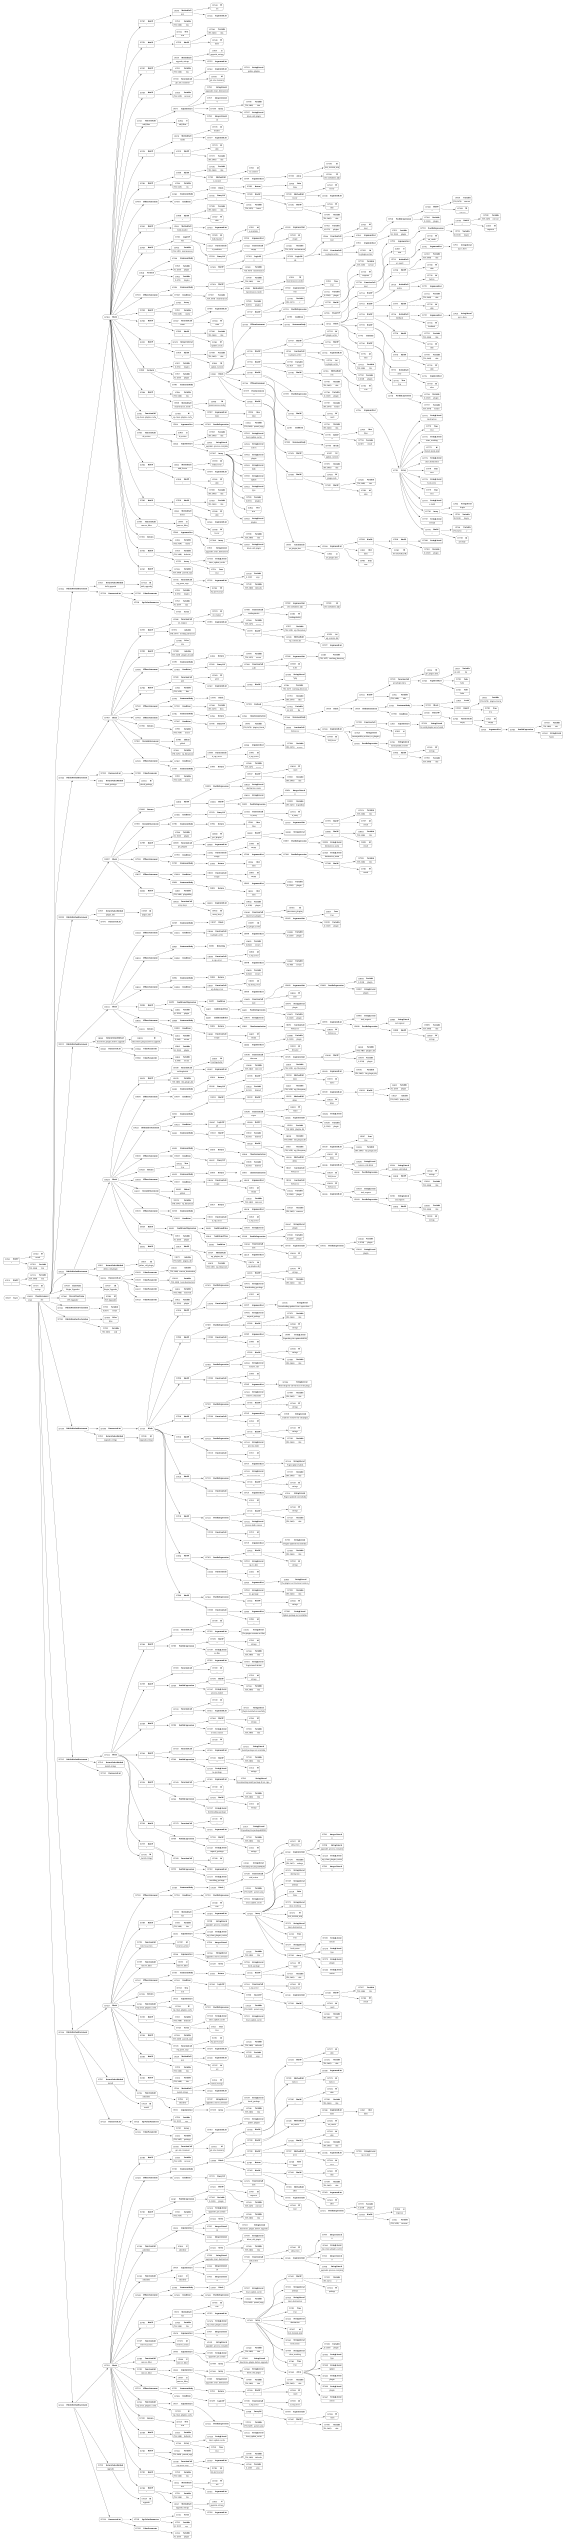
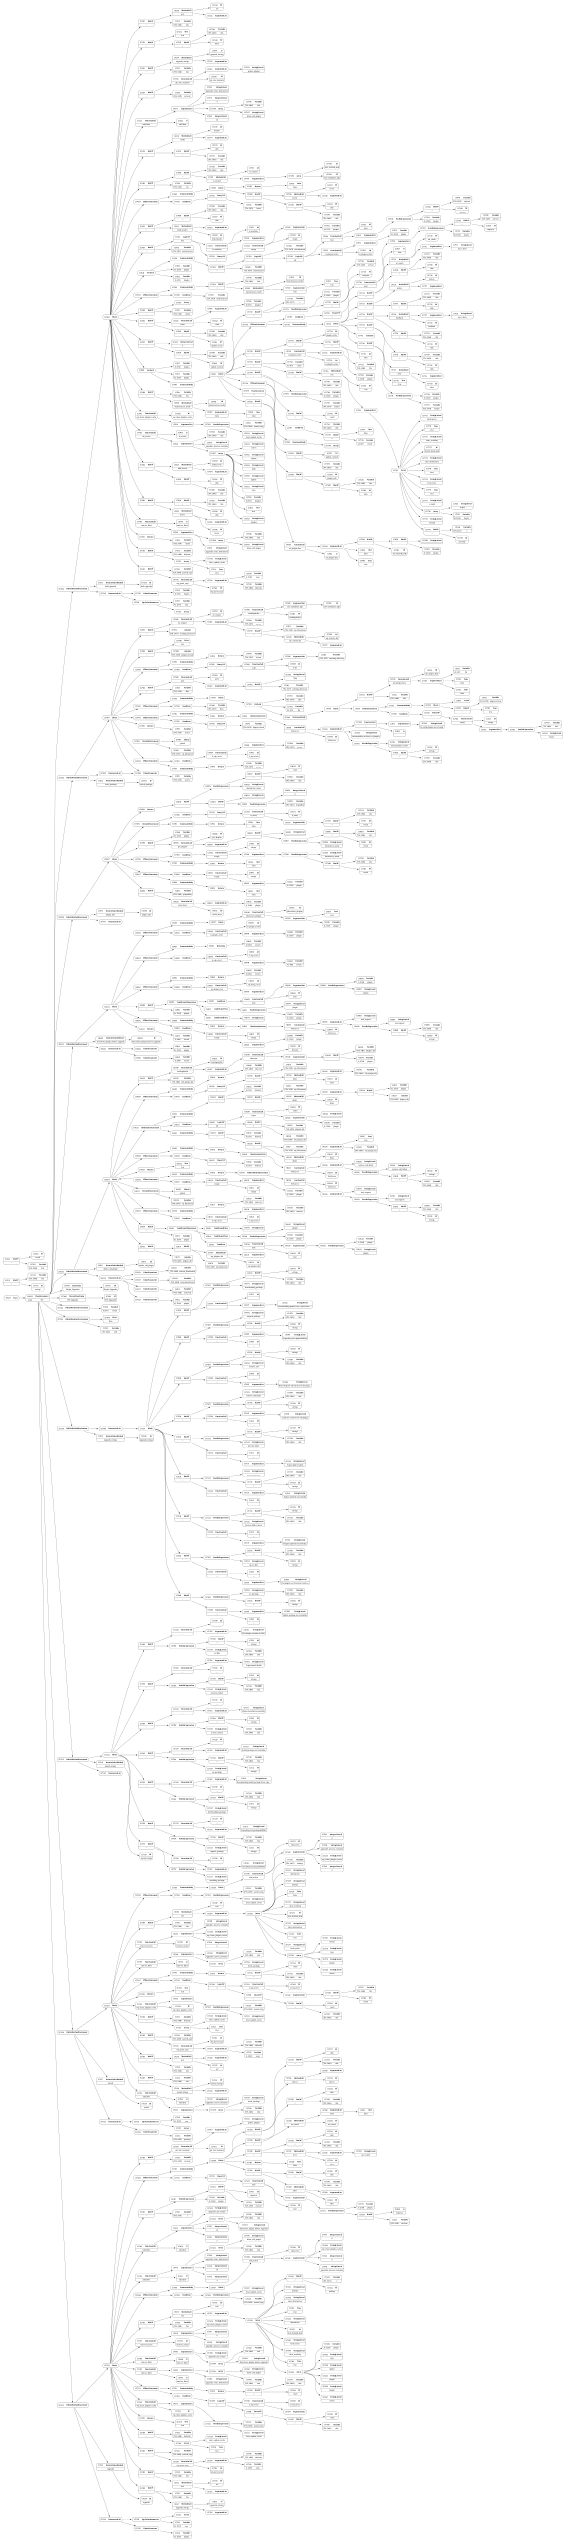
edge "157967" -> "157862": now "157967" -> "157858"
node "158167": text "ClassInstanciation" -> "PublicMethodStatement"
edge "158254" -> "158169": reversed
